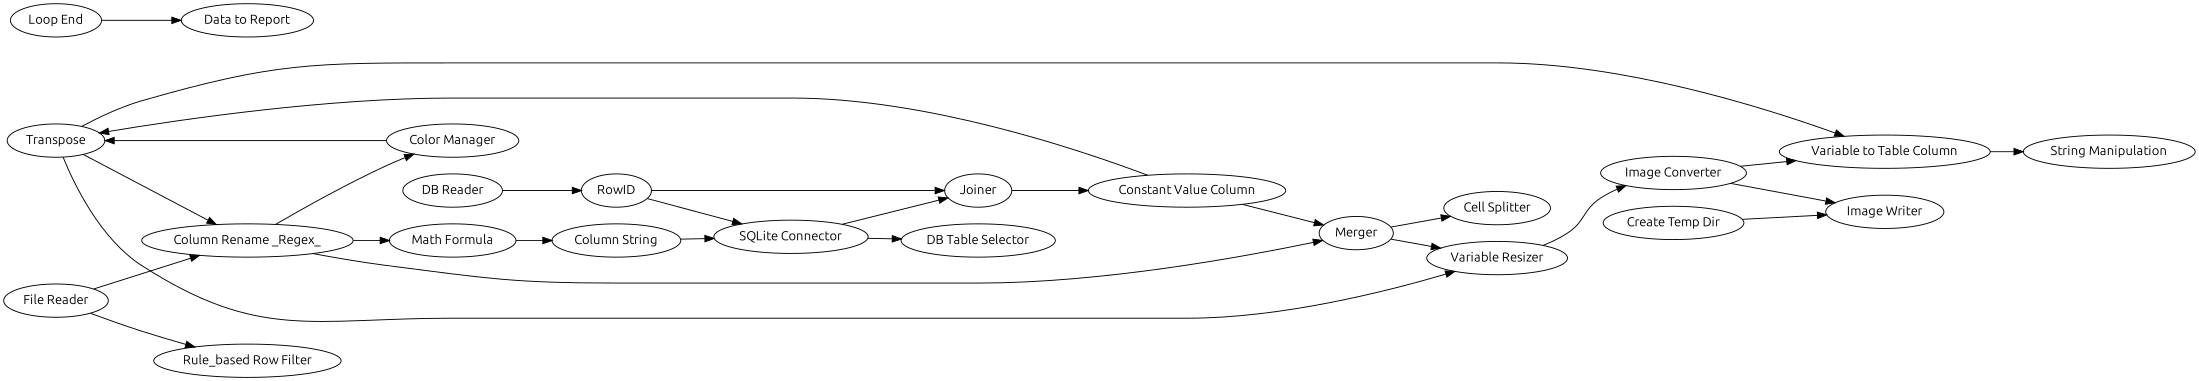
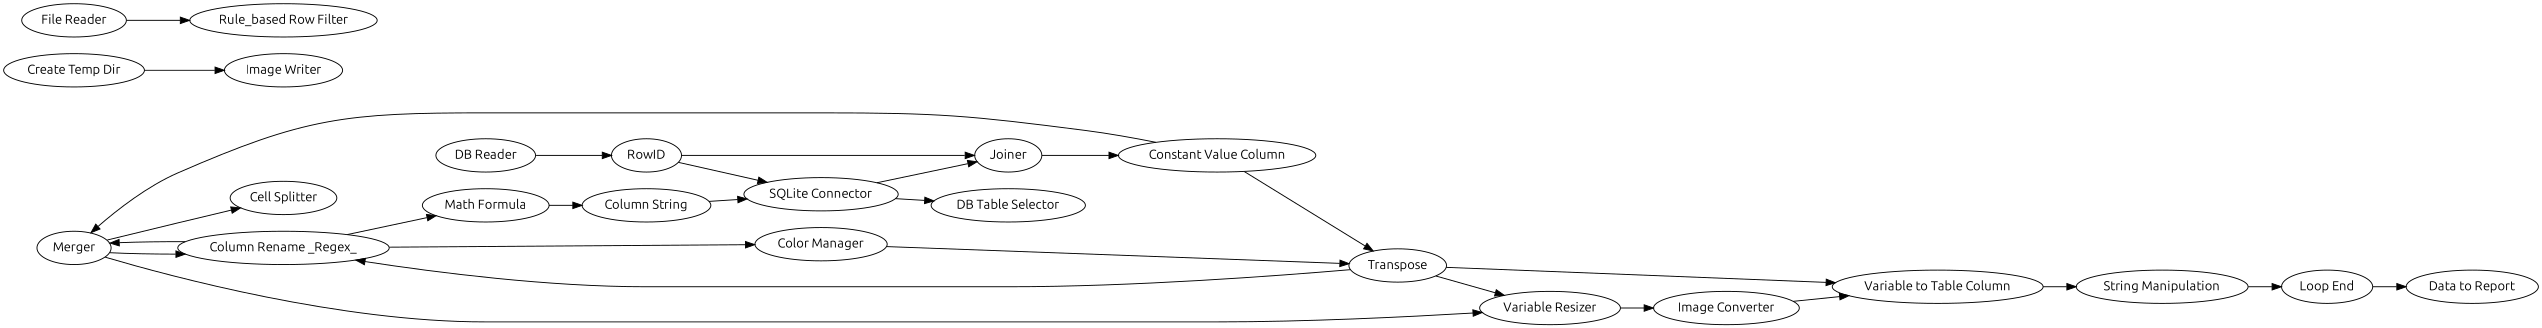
edge "Image Converter" -> "Image Writer": removed
edge "File Reader" -> "Column Rename _Regex_": now "Merger" -> "Column Rename _Regex_"
edge "String Manipulation" -> "Loop End": added
